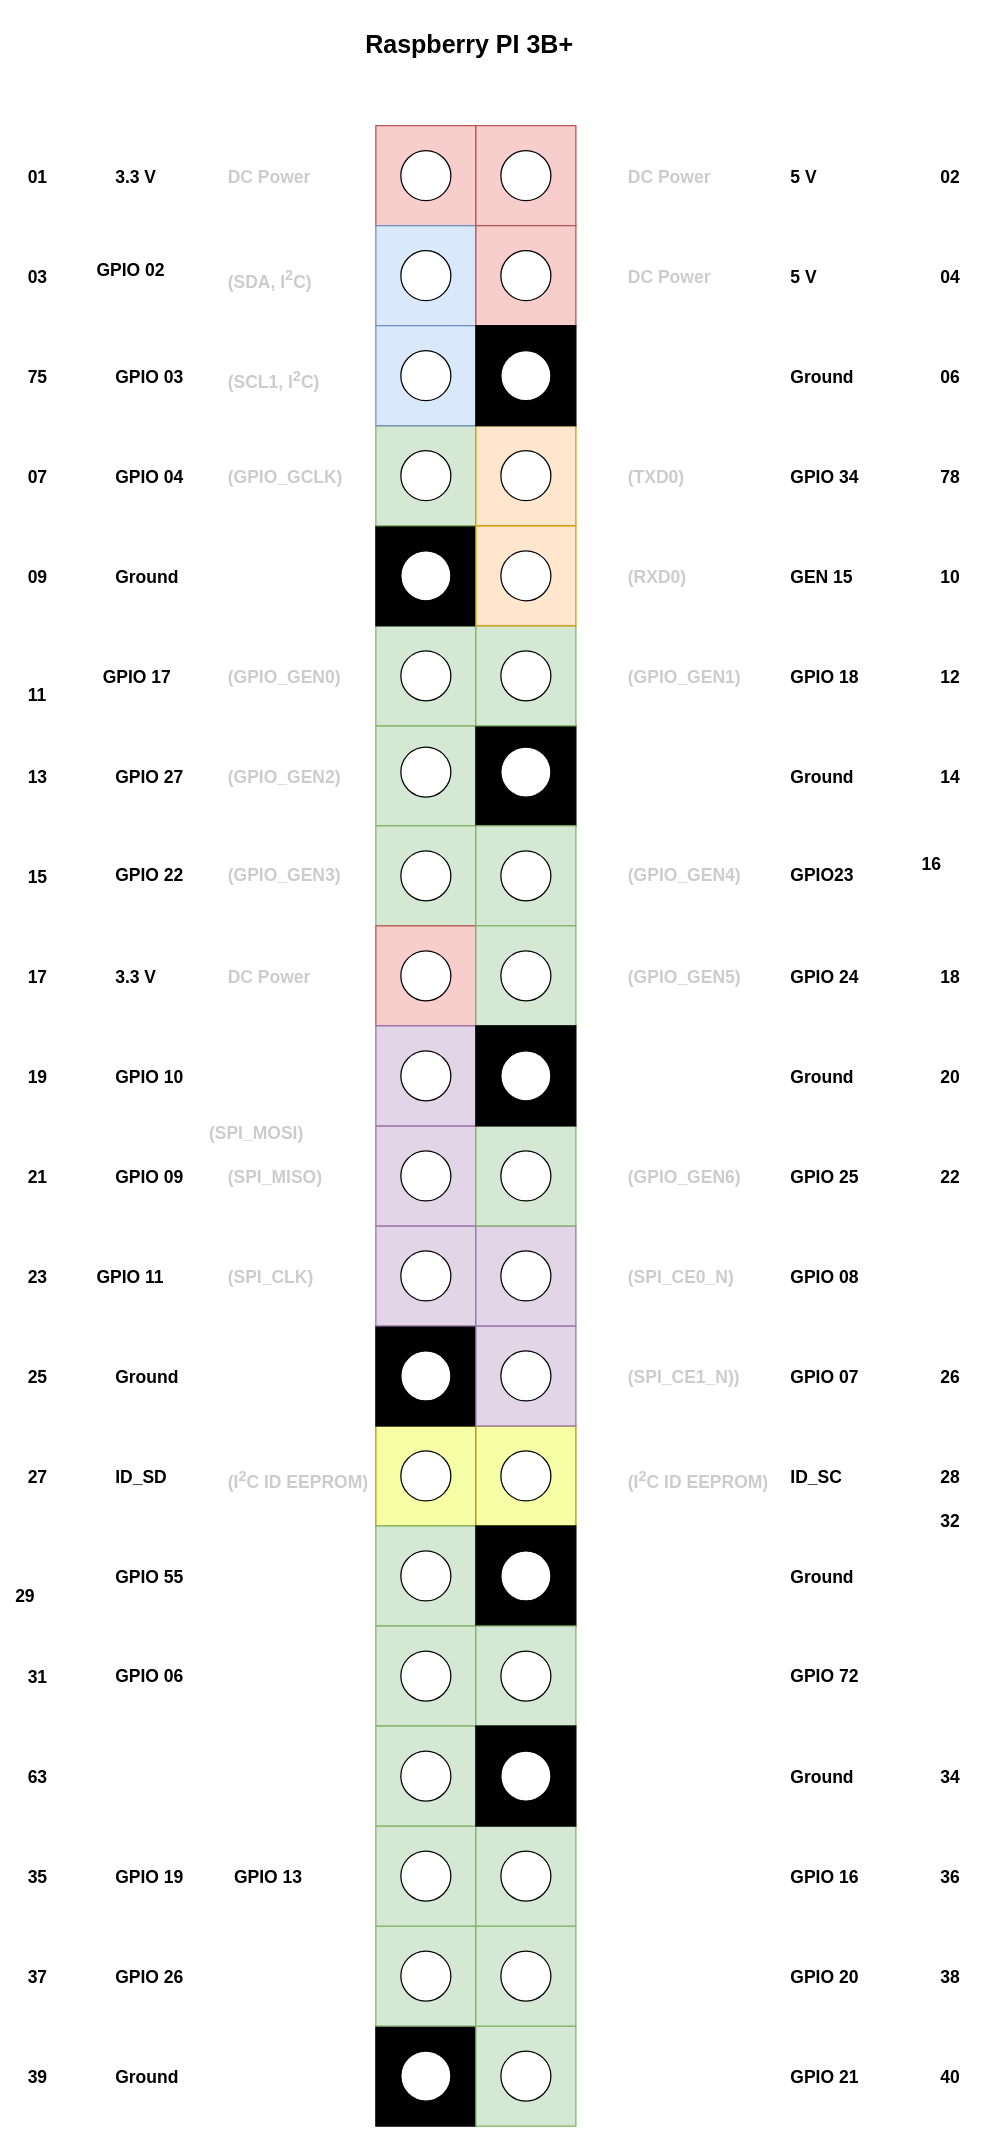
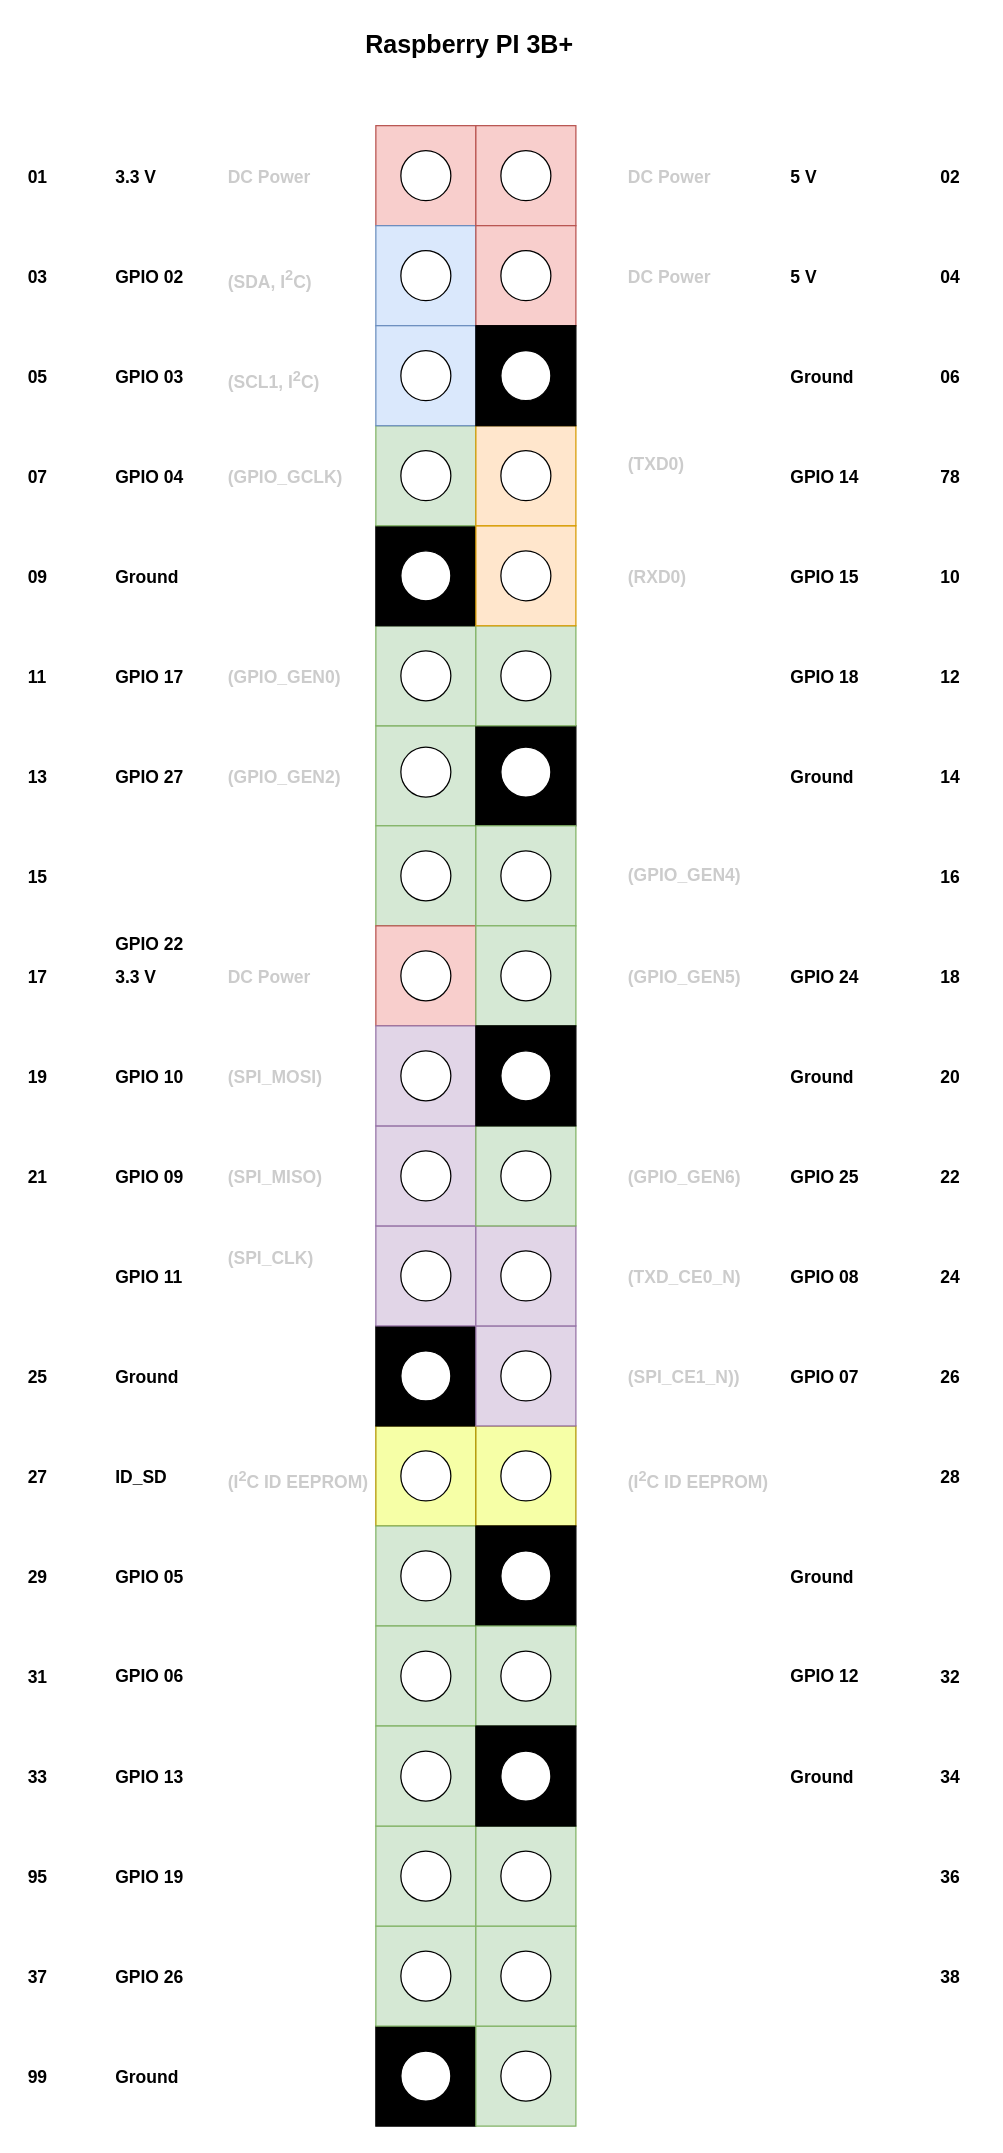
node "GPIO 02": moved (138, 269) -> (157, 276)
node "75": label "75" -> "05"
node "(TXD0)": moved (663, 476) -> (663, 463)
node "GPIO 34": label "GPIO 34" -> "GPIO 14"
node "GEN 15": label "GEN 15" -> "GPIO 15"
node "GPIO 17": moved (144, 676) -> (157, 676)
node "(GPIO_GEN1)": removed
node "11": moved (44, 694) -> (44, 676)
node "16": moved (938, 863) -> (957, 876)
node "GPIO 22": moved (157, 874) -> (157, 943)
node "(GPIO_GEN3)": removed
node "GPIO23": removed
node "(SPI_MOSI)": moved (263, 1132) -> (282, 1076)
node "23": removed
node "GPIO 11": moved (138, 1276) -> (157, 1276)
node "(SPI_CLK)": moved (276, 1276) -> (276, 1257)
node "(SPI_CE0_N)": label "(SPI_CE0_N)" -> "(TXD_CE0_N)"
node "24": added
node "ID_SC": removed
node "32": moved (957, 1519) -> (957, 1676)
node "GPIO 55": label "GPIO 55" -> "GPIO 05"
node "29": moved (32, 1594) -> (44, 1576)
node "GPIO 72": label "GPIO 72" -> "GPIO 12"
node "63": label "63" -> "33"
node "35": label "35" -> "95"
node "GPIO 13": moved (276, 1876) -> (157, 1776)
node "GPIO 16": removed
node "GPIO 20": removed
node "39": label "39" -> "99"
node "GPIO 21": removed
node "40": removed
